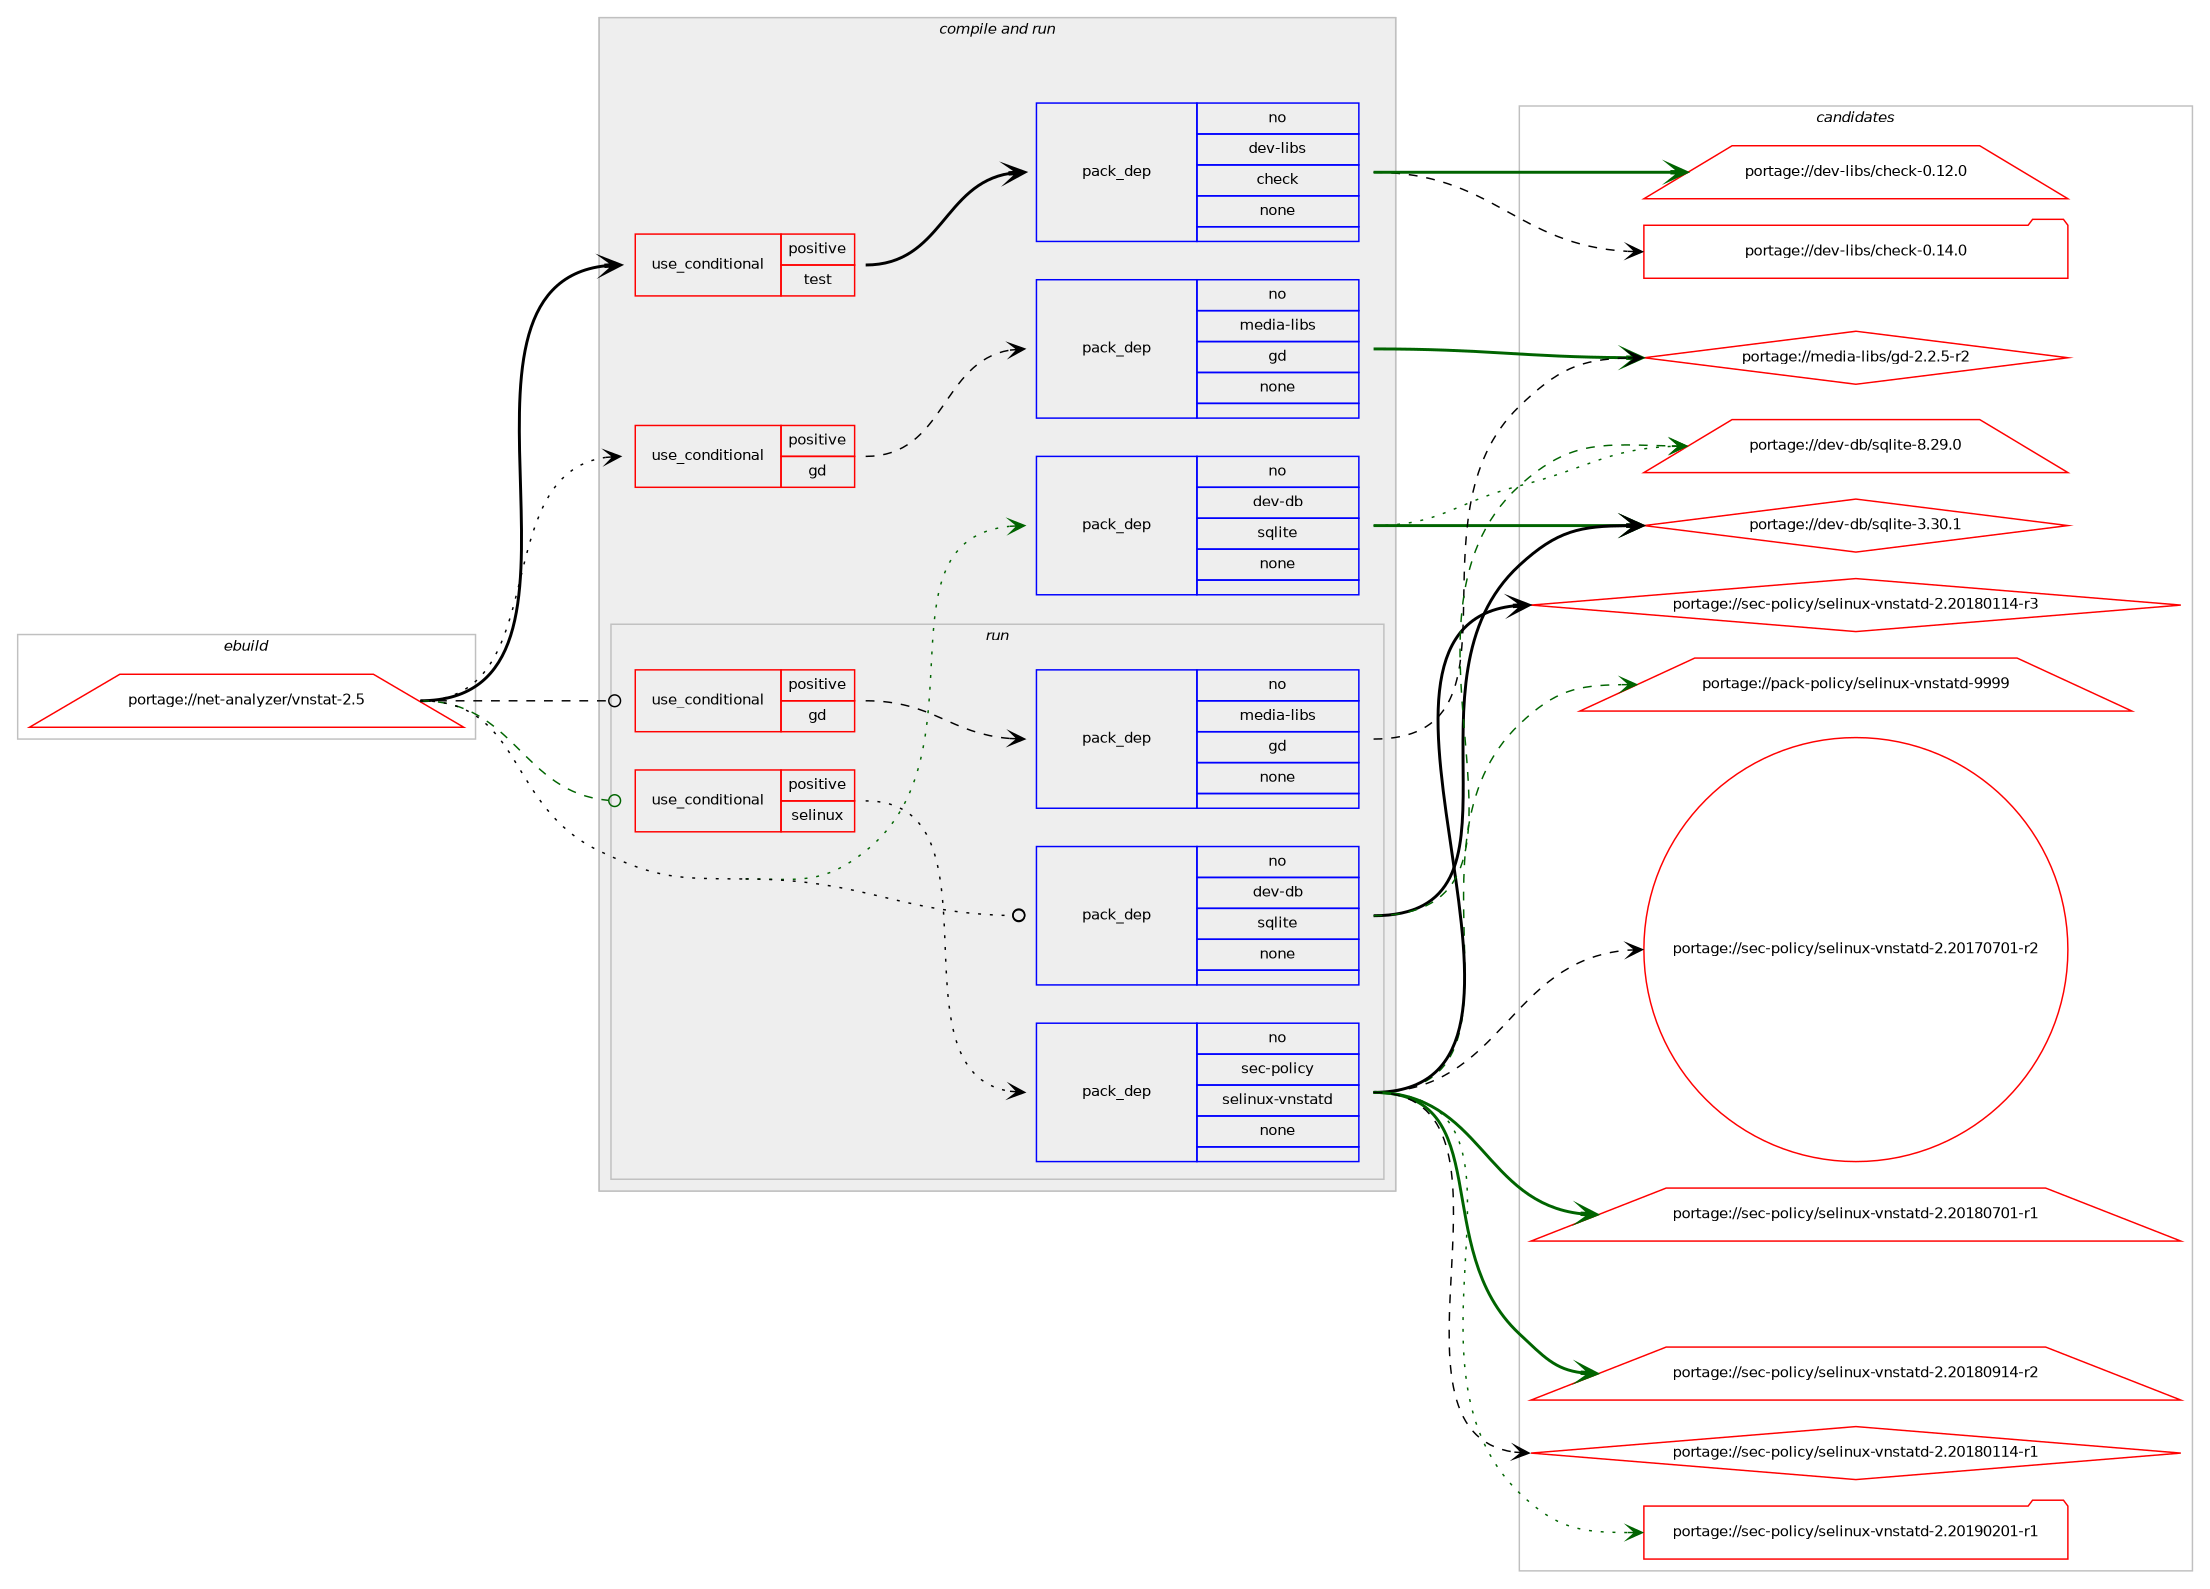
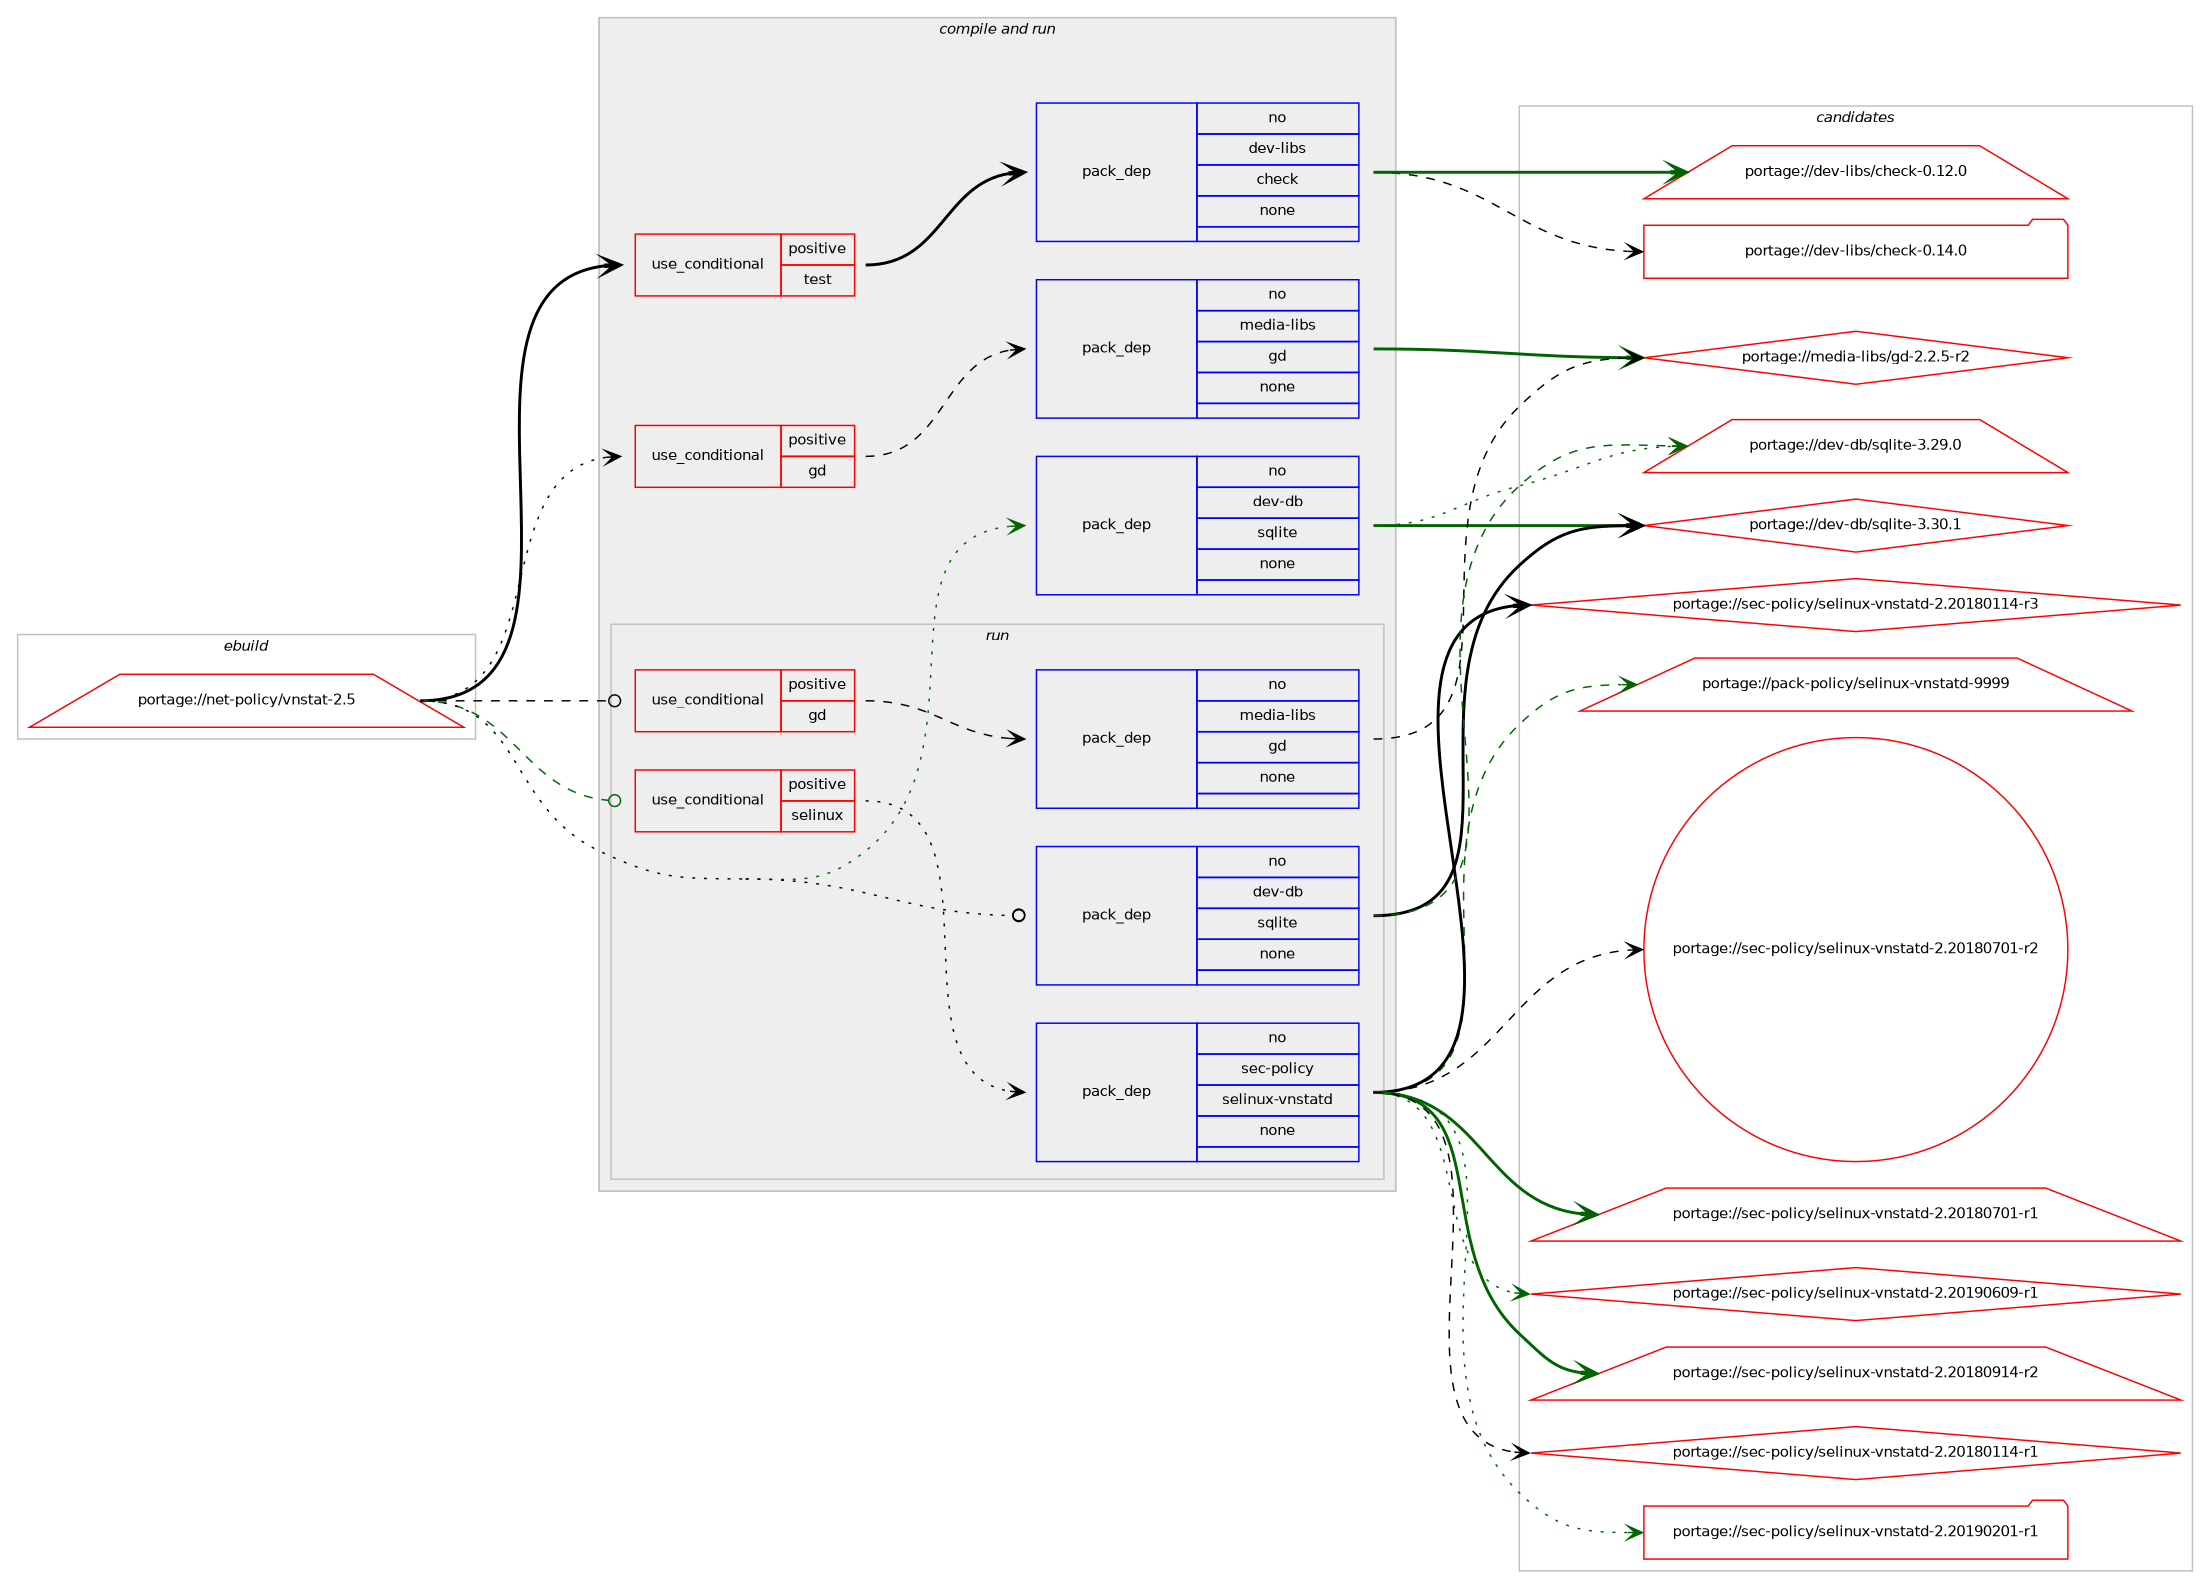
node "portage://dev-db/sqlite-8.29.0": label "portage://dev-db/sqlite-8.29.0" -> "portage://dev-db/sqlite-3.29.0"
node "portage://net-analyzer/vnstat-2.5": label "portage://net-analyzer/vnstat-2.5" -> "portage://net-policy/vnstat-2.5"
node "portage://sec-policy/selinux-vnstatd-2.20170701-r2": label "portage://sec-policy/selinux-vnstatd-2.20170701-r2" -> "portage://sec-policy/selinux-vnstatd-2.20180701-r2"
node "portage://sec-policy/selinux-vnstatd-2.20190609-r1": added
